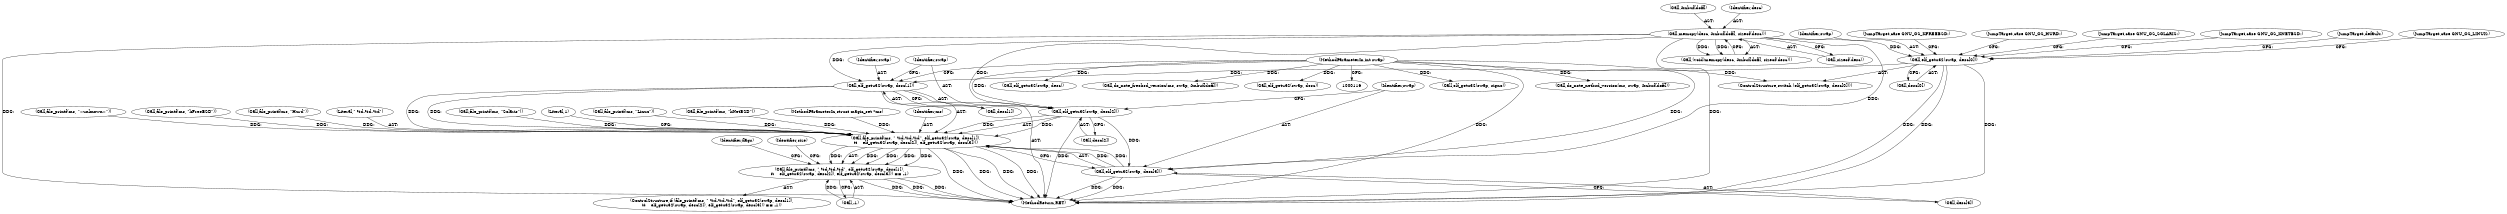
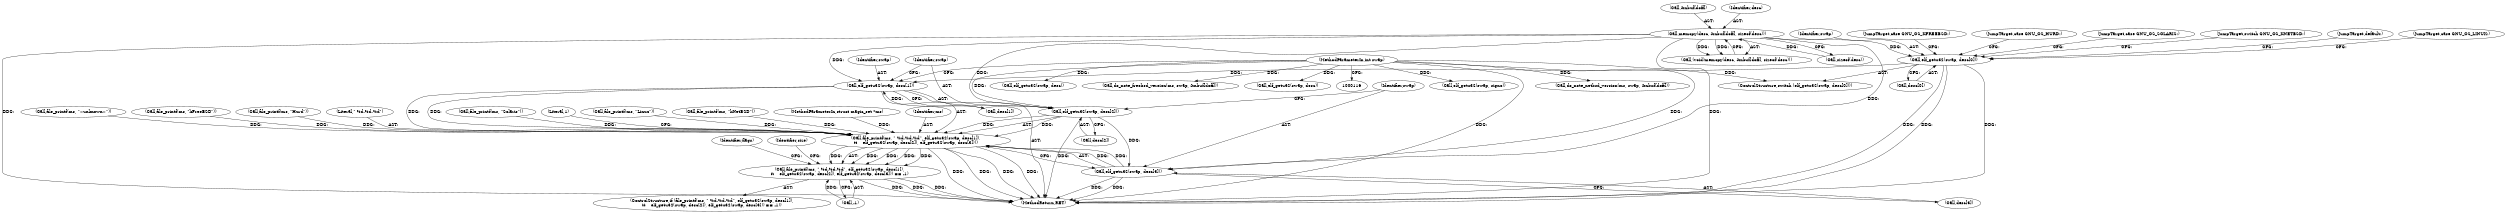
node "(JumpTarget,case GNU_OS_KNETBSD:)": label "(JumpTarget,case GNU_OS_KNETBSD:)" -> "(JumpTarget,switch GNU_OS_KNETBSD:)"
edge "(Call,sizeof(desc))" -> "(Call,memcpy(desc, &nbuf[doff], sizeof(desc)))": label "AST: " -> "DDG: "
edge "(Call,desc[1])" -> "(Call,elf_getu32(swap, desc[1]))": label "AST: " -> "DDG: "
